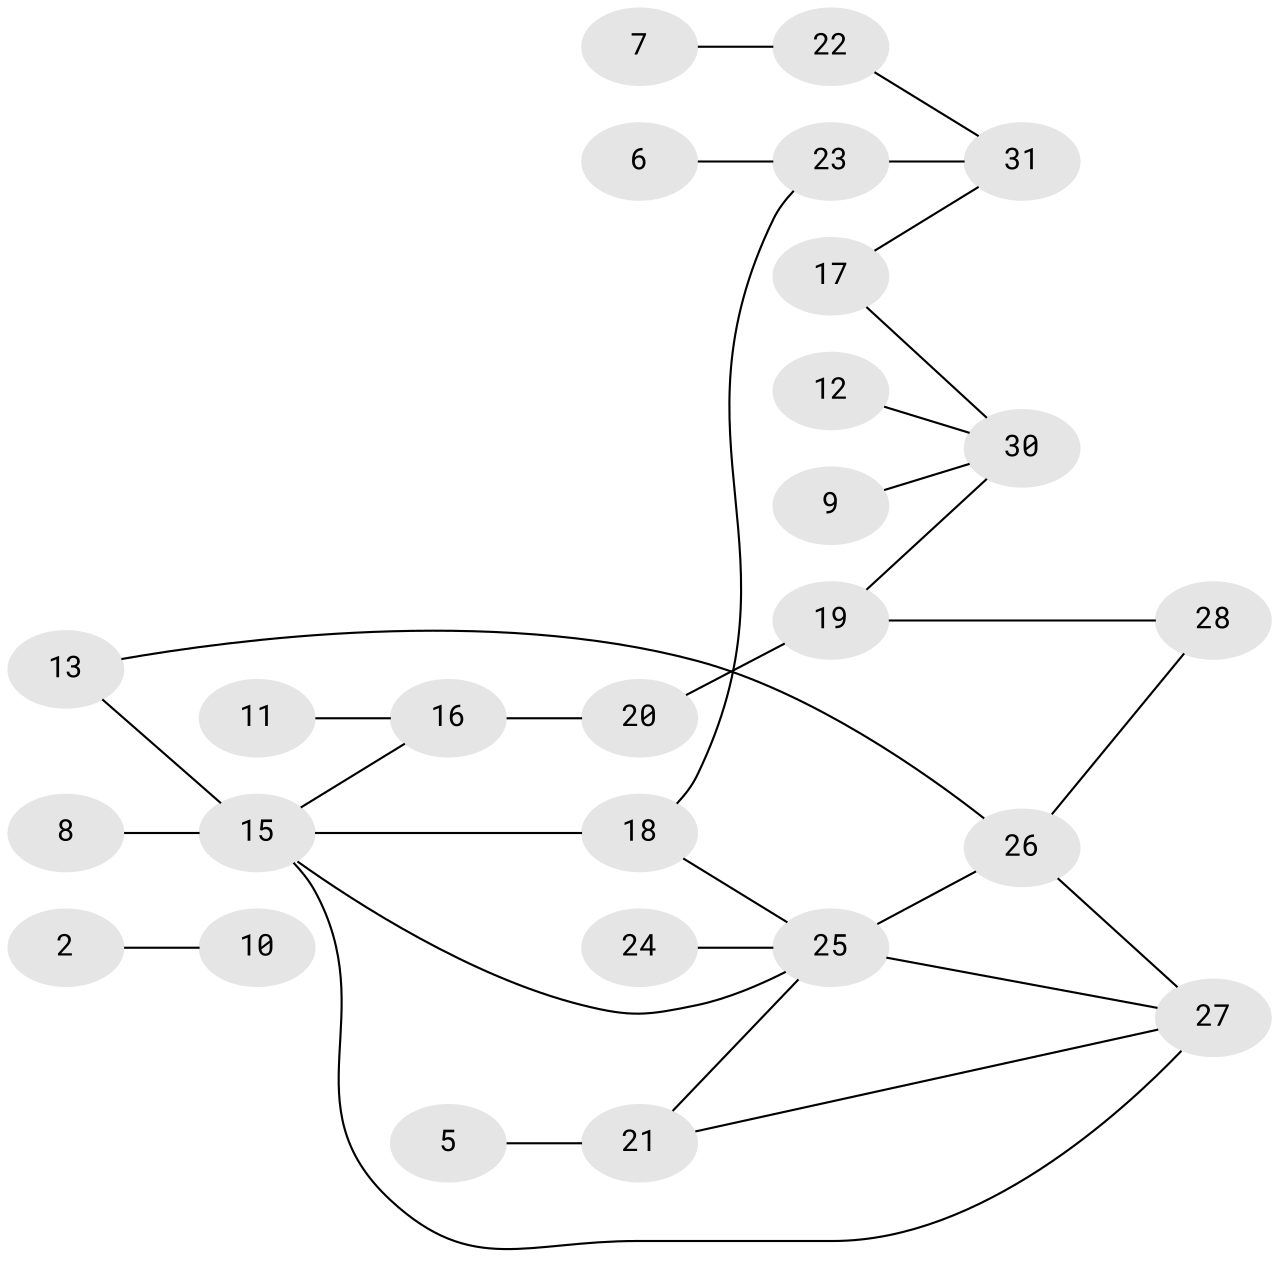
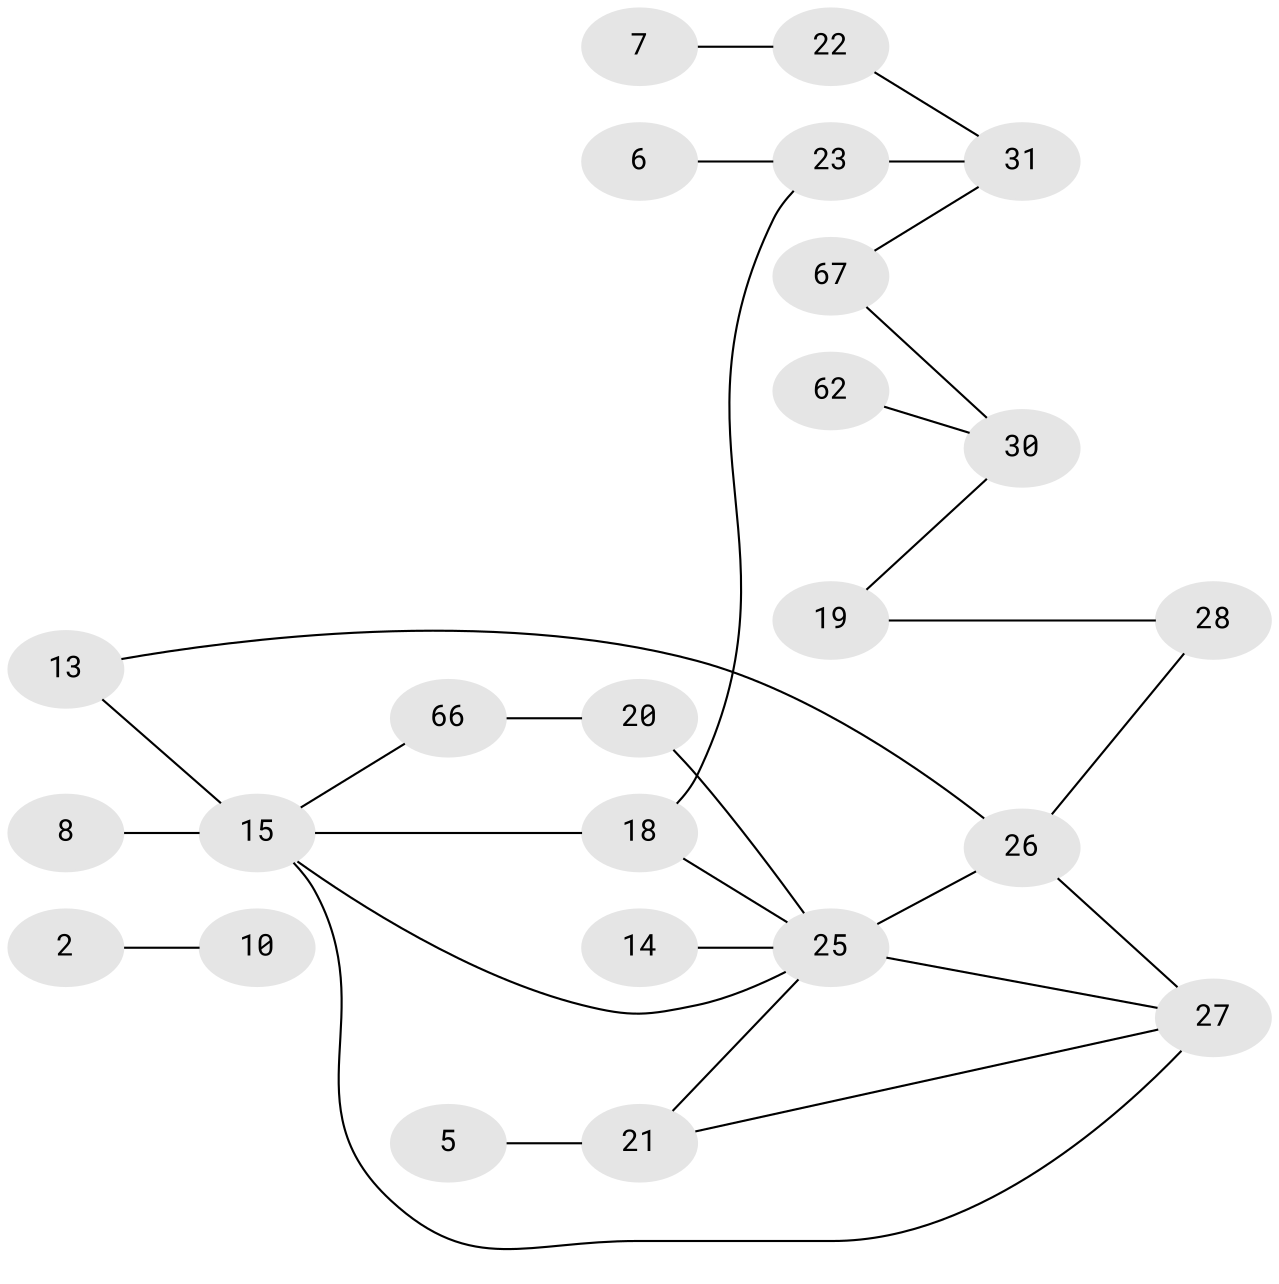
node "17": label "17" -> "67"
node "12": label "12" -> "62"
node "9": removed
edge "19" -- "20": now "25" -- "20"
node "11": removed
node "16": label "16" -> "66"
node "24": label "24" -> "14"
